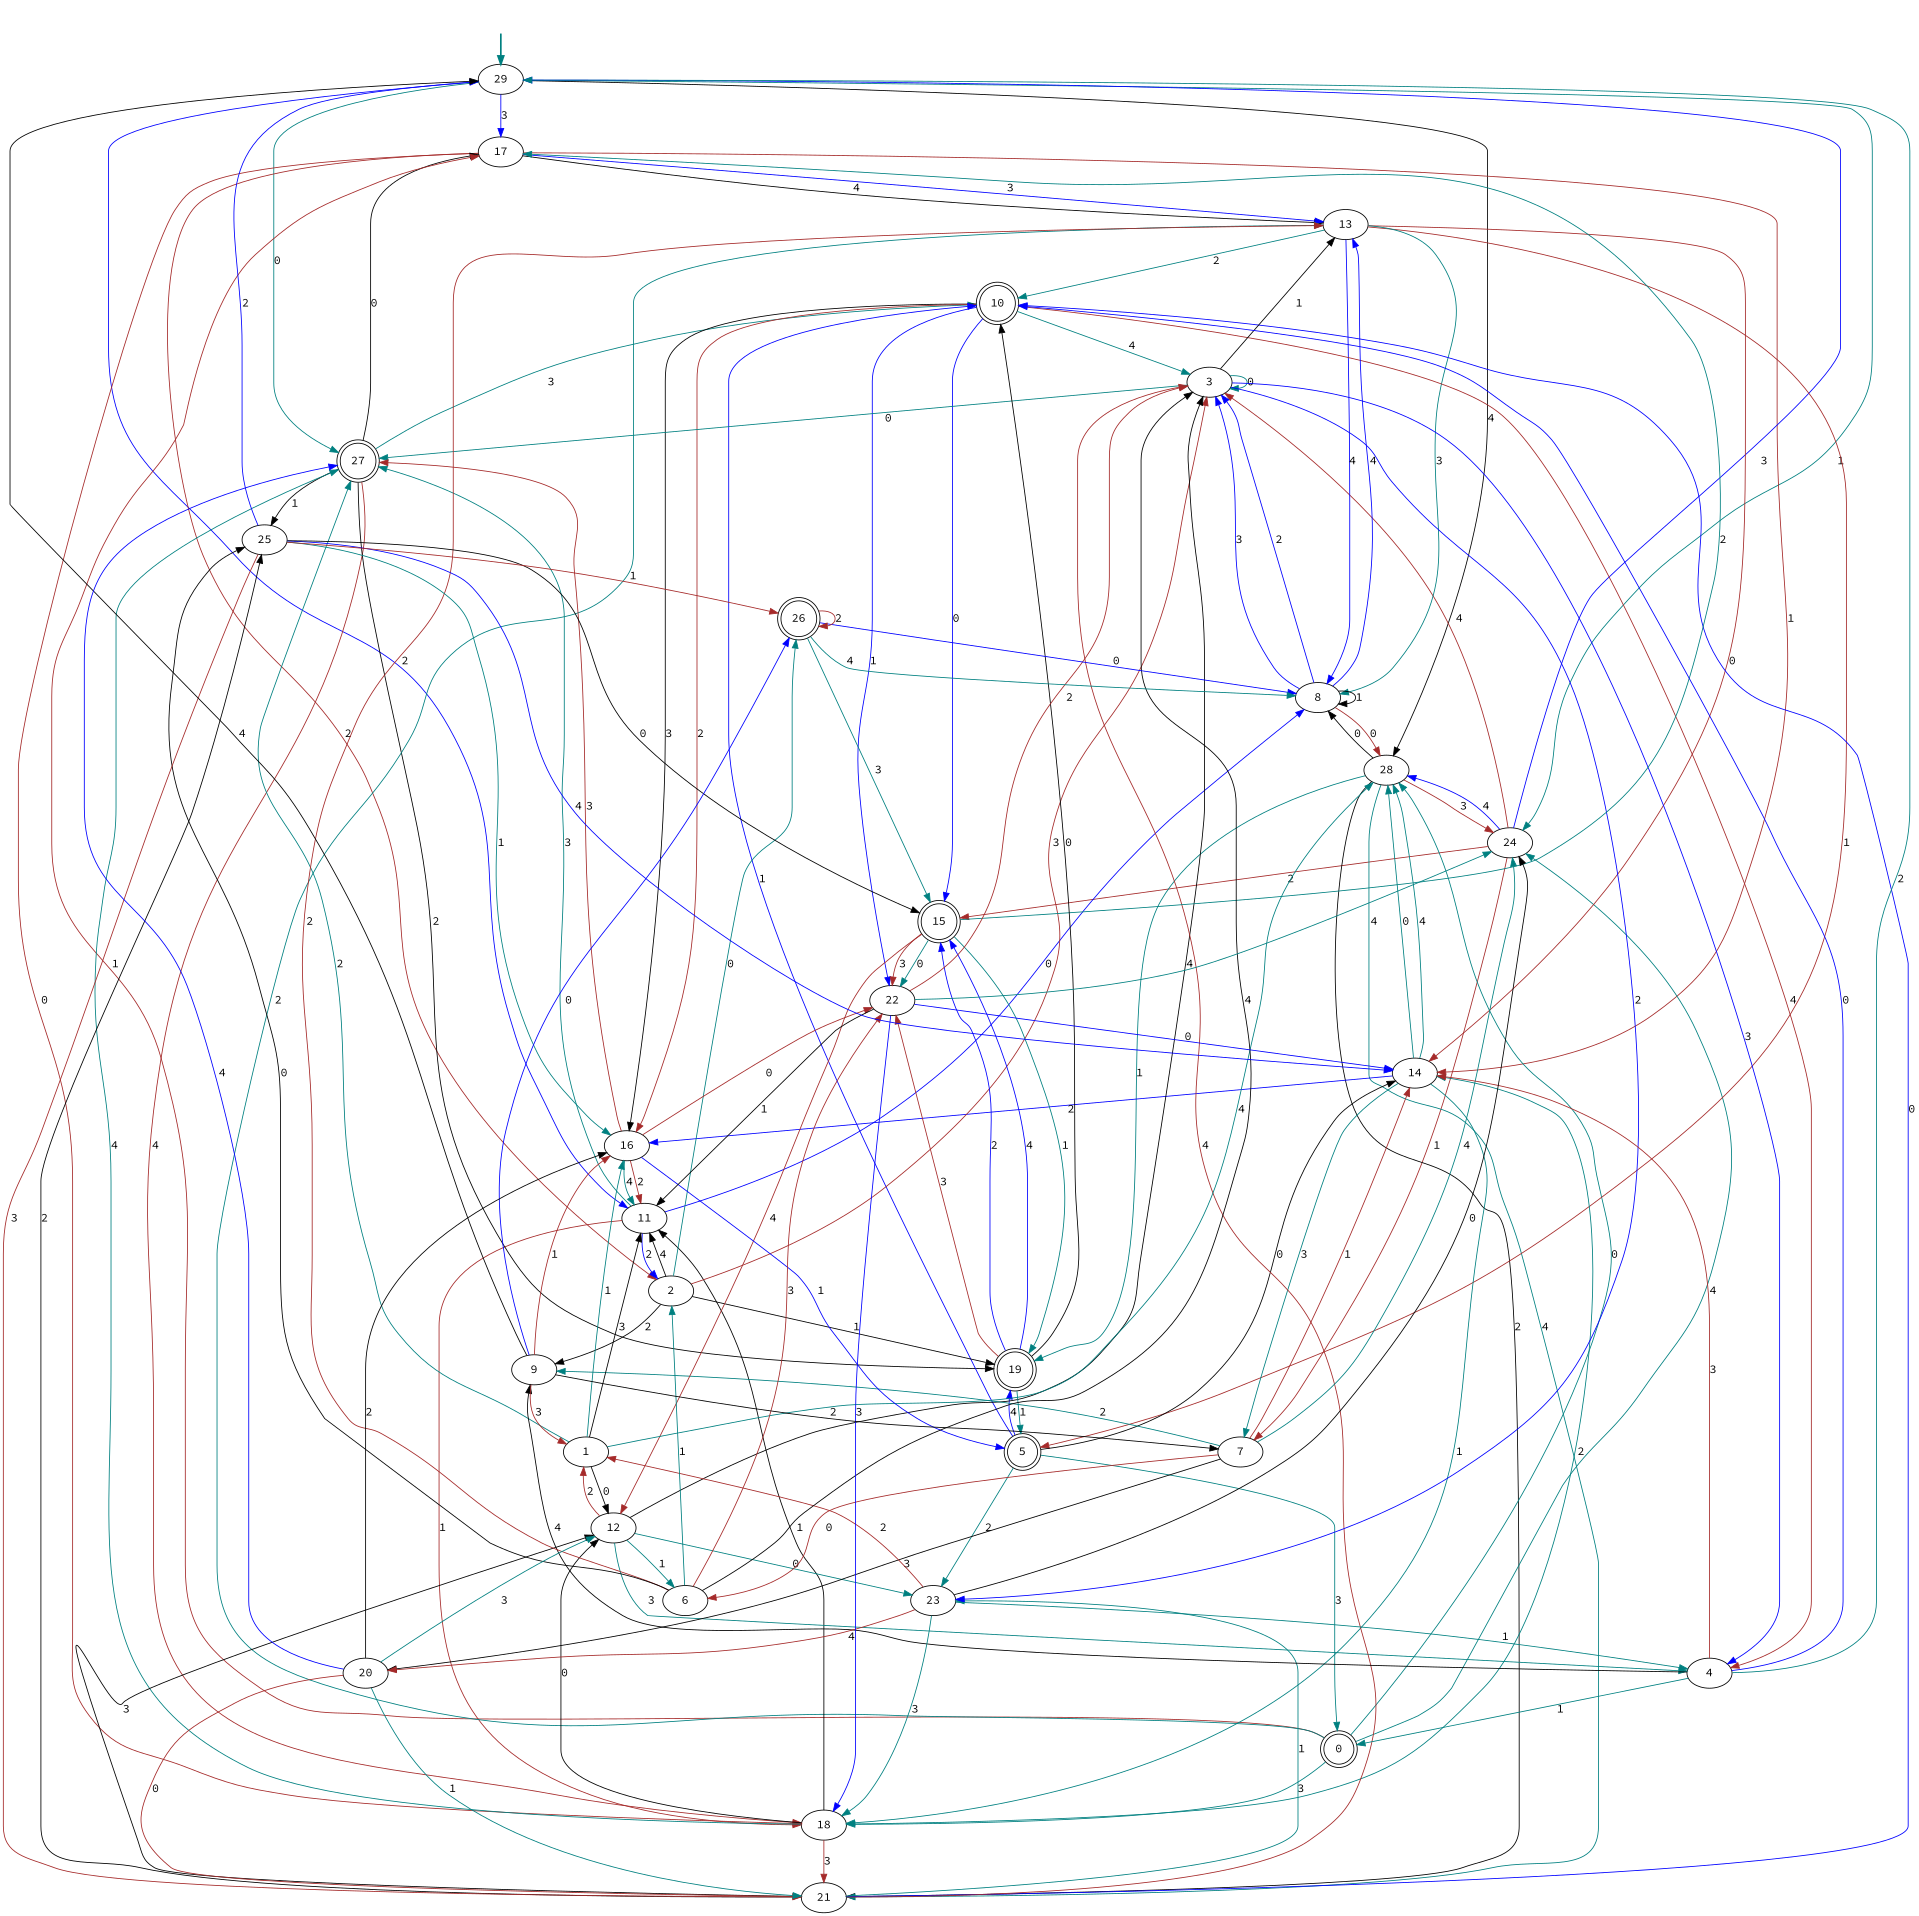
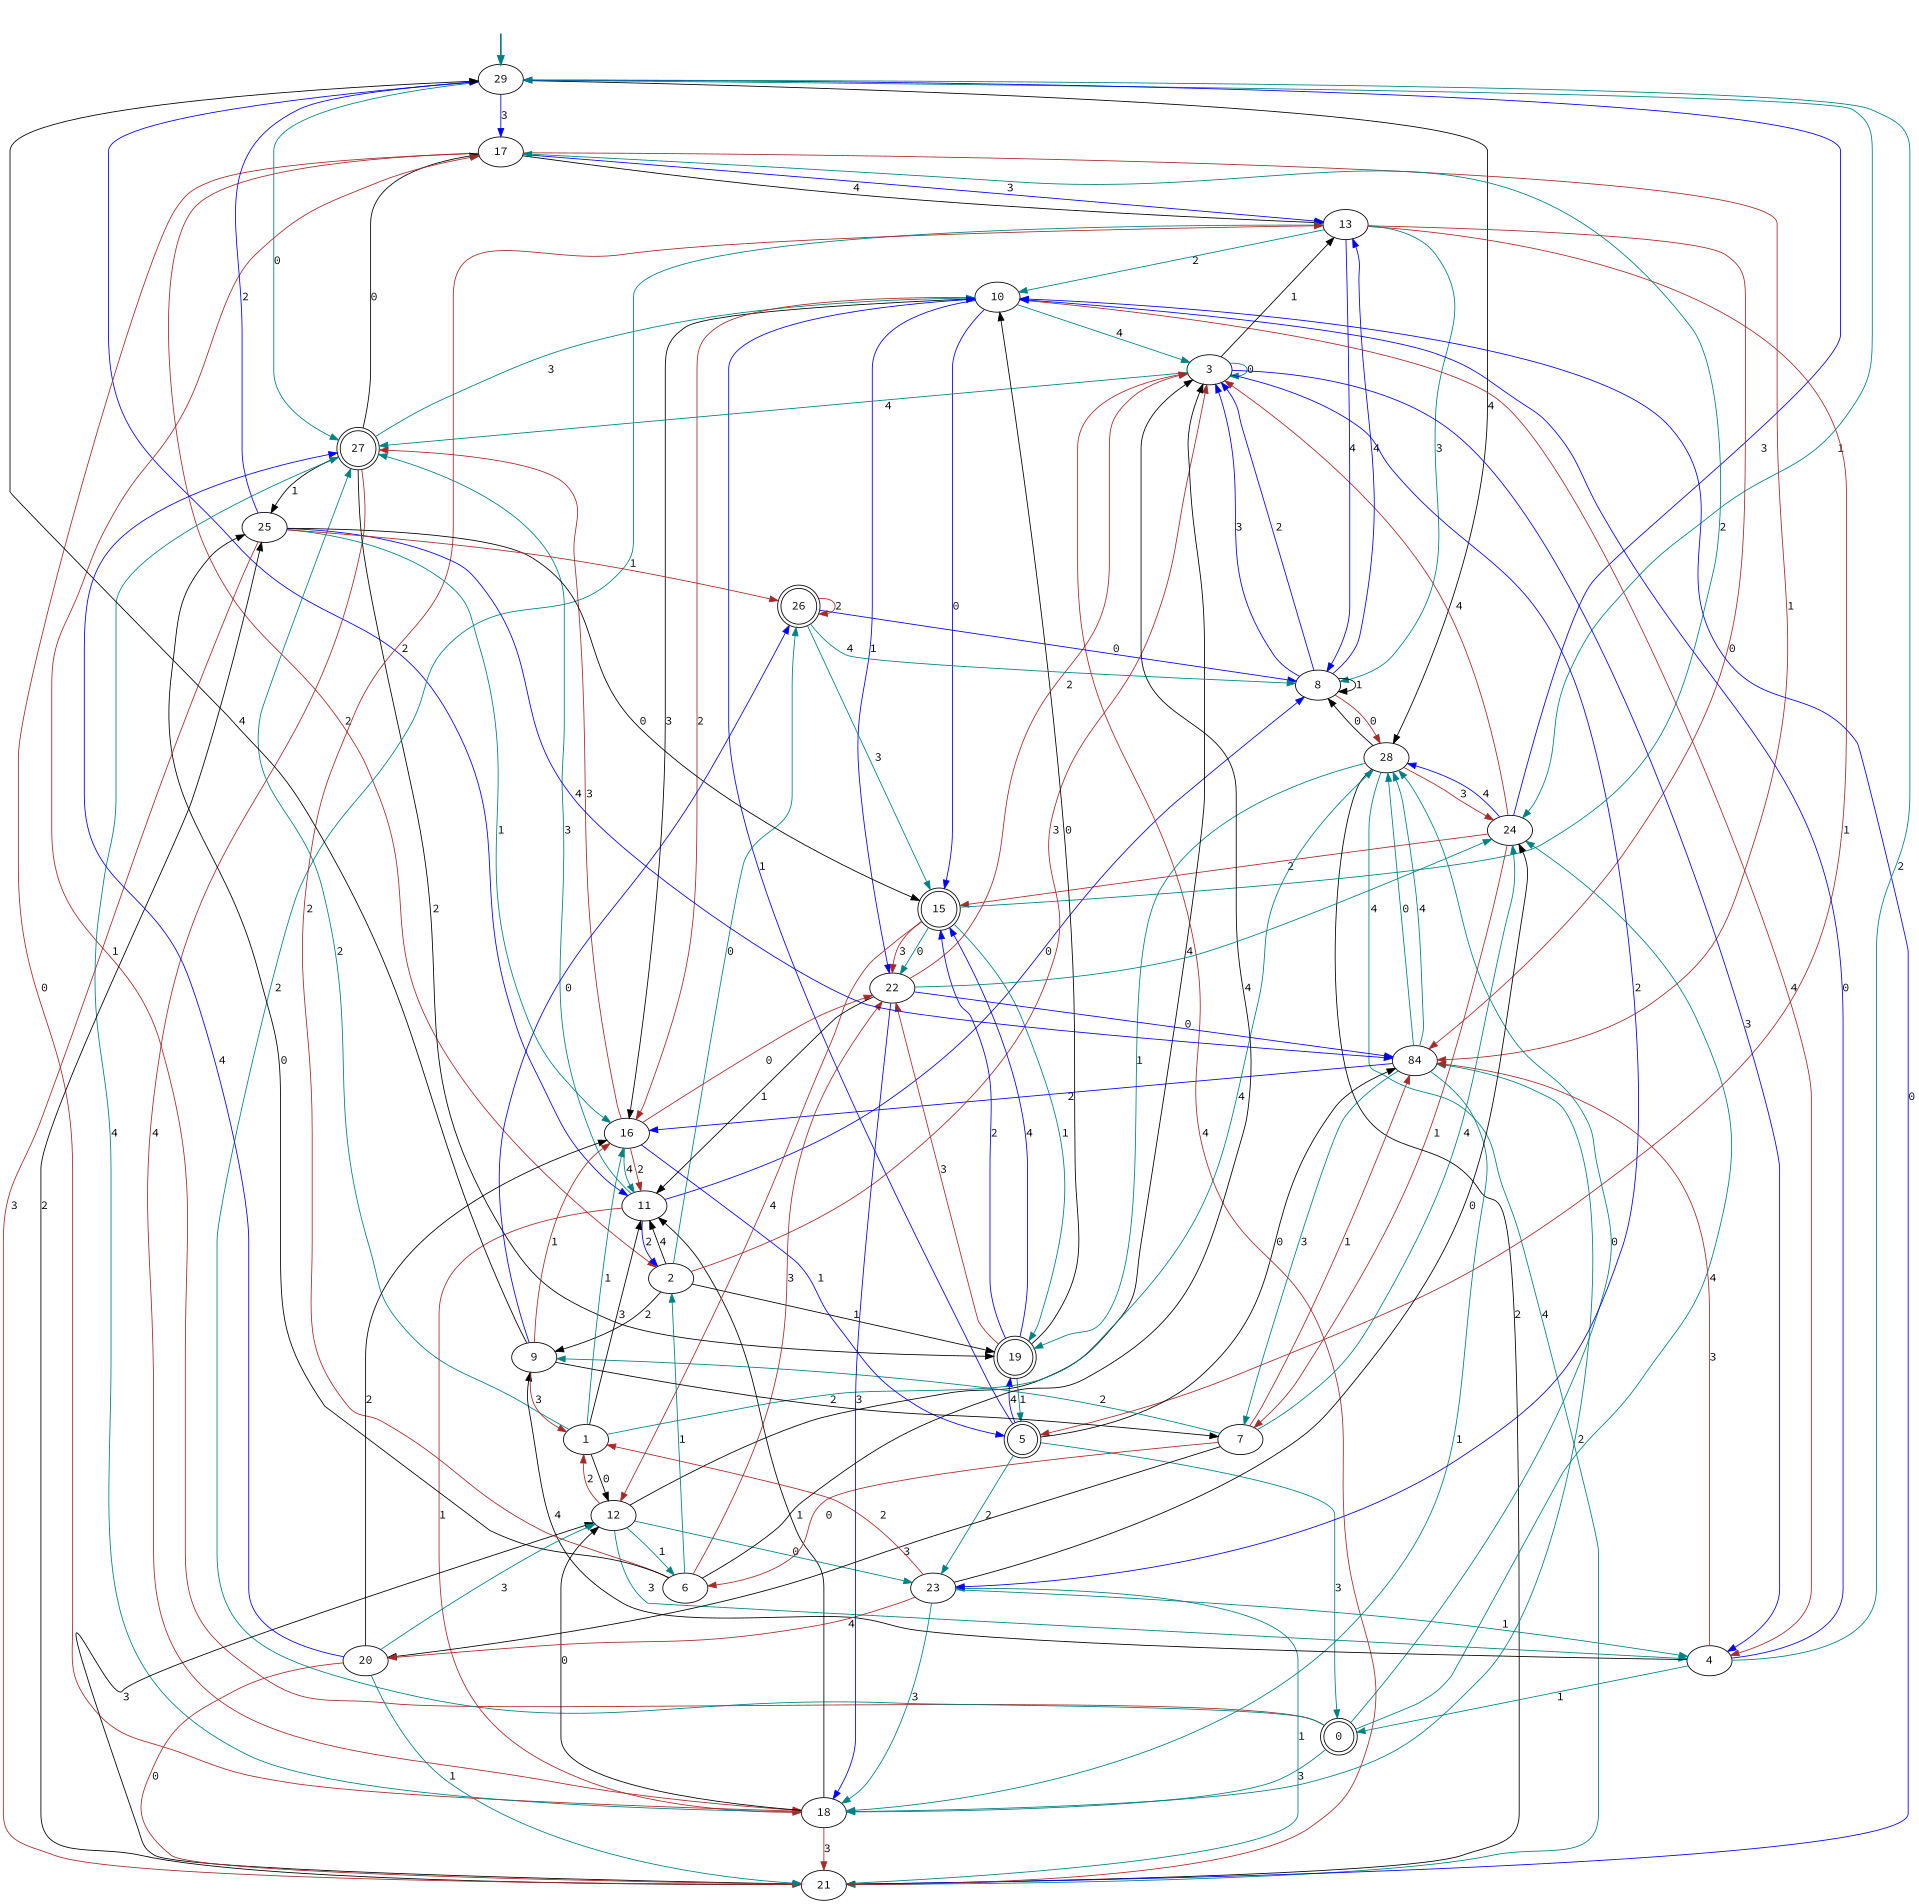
node "10": shape doublecircle -> ellipse
edge "3" -> "27": label "0" -> "4"
node "14": label "14" -> "84"
